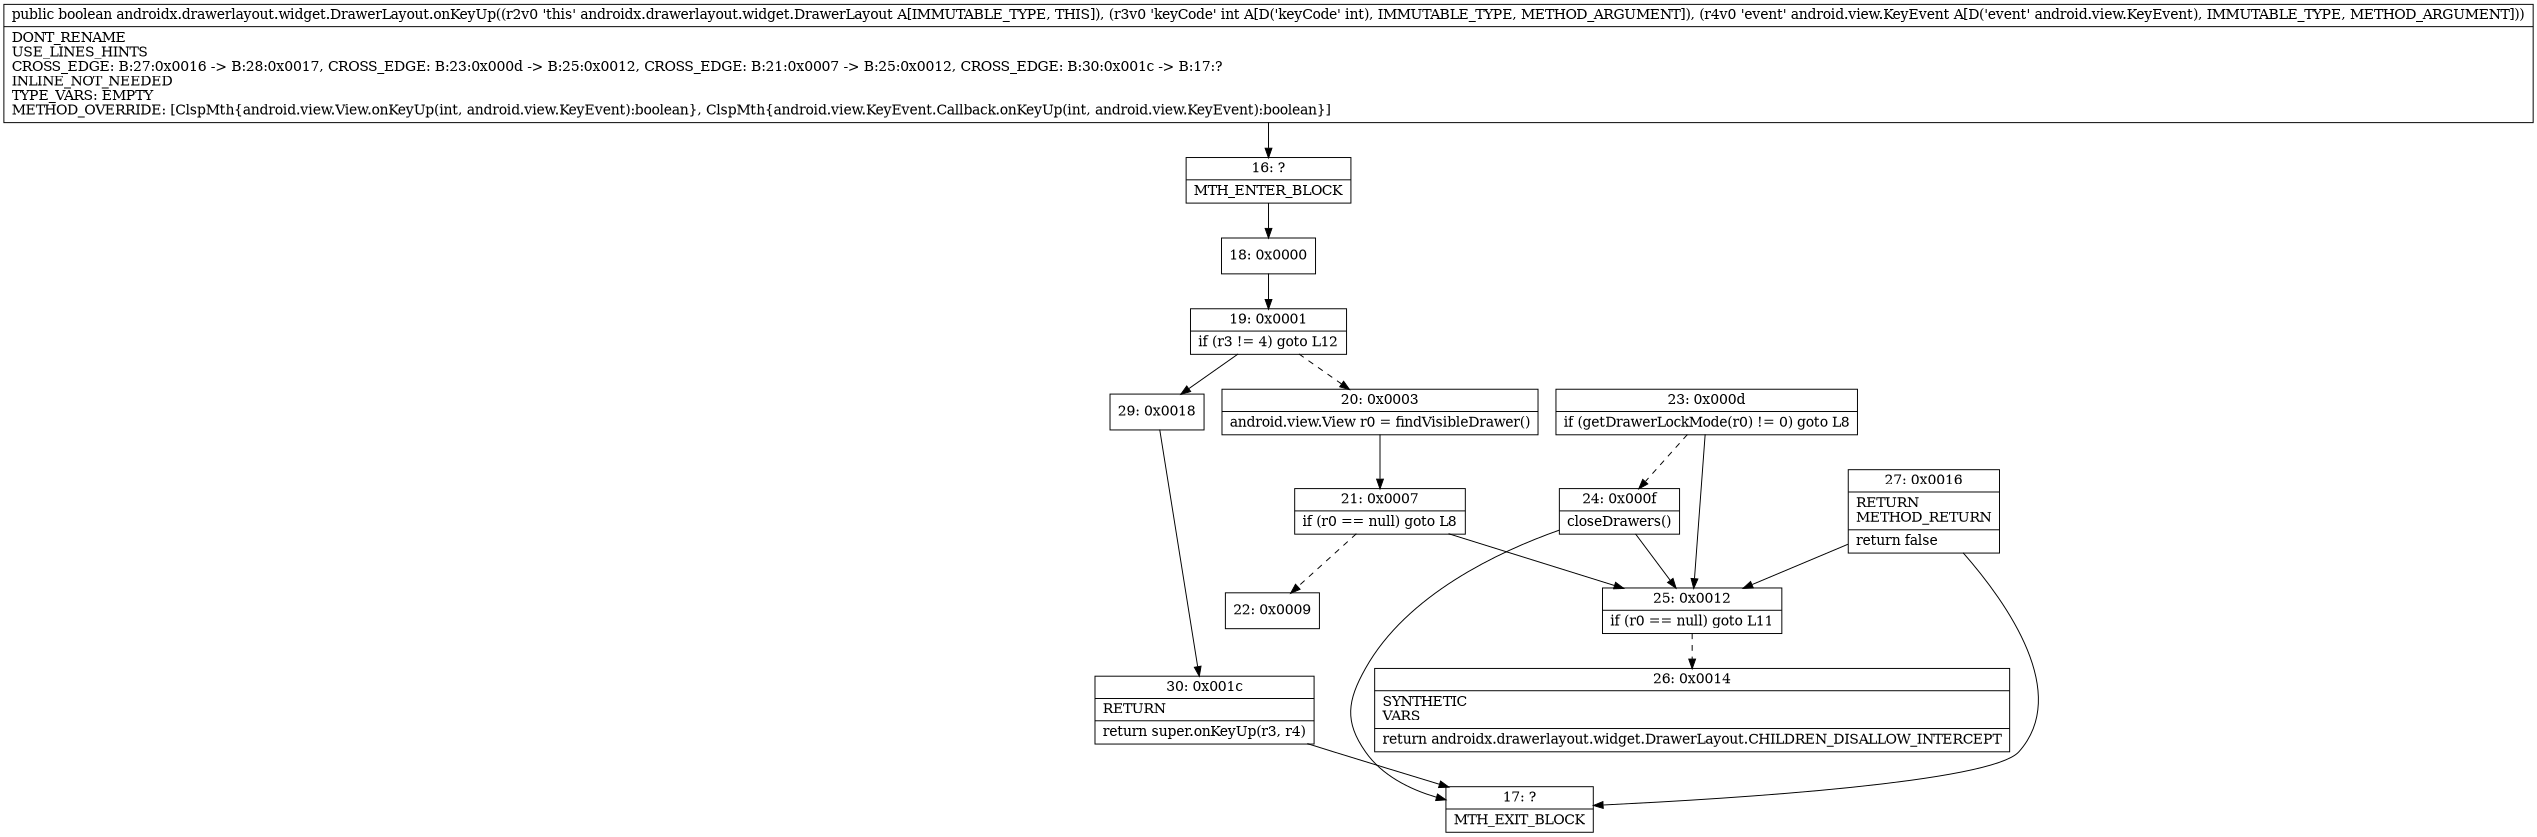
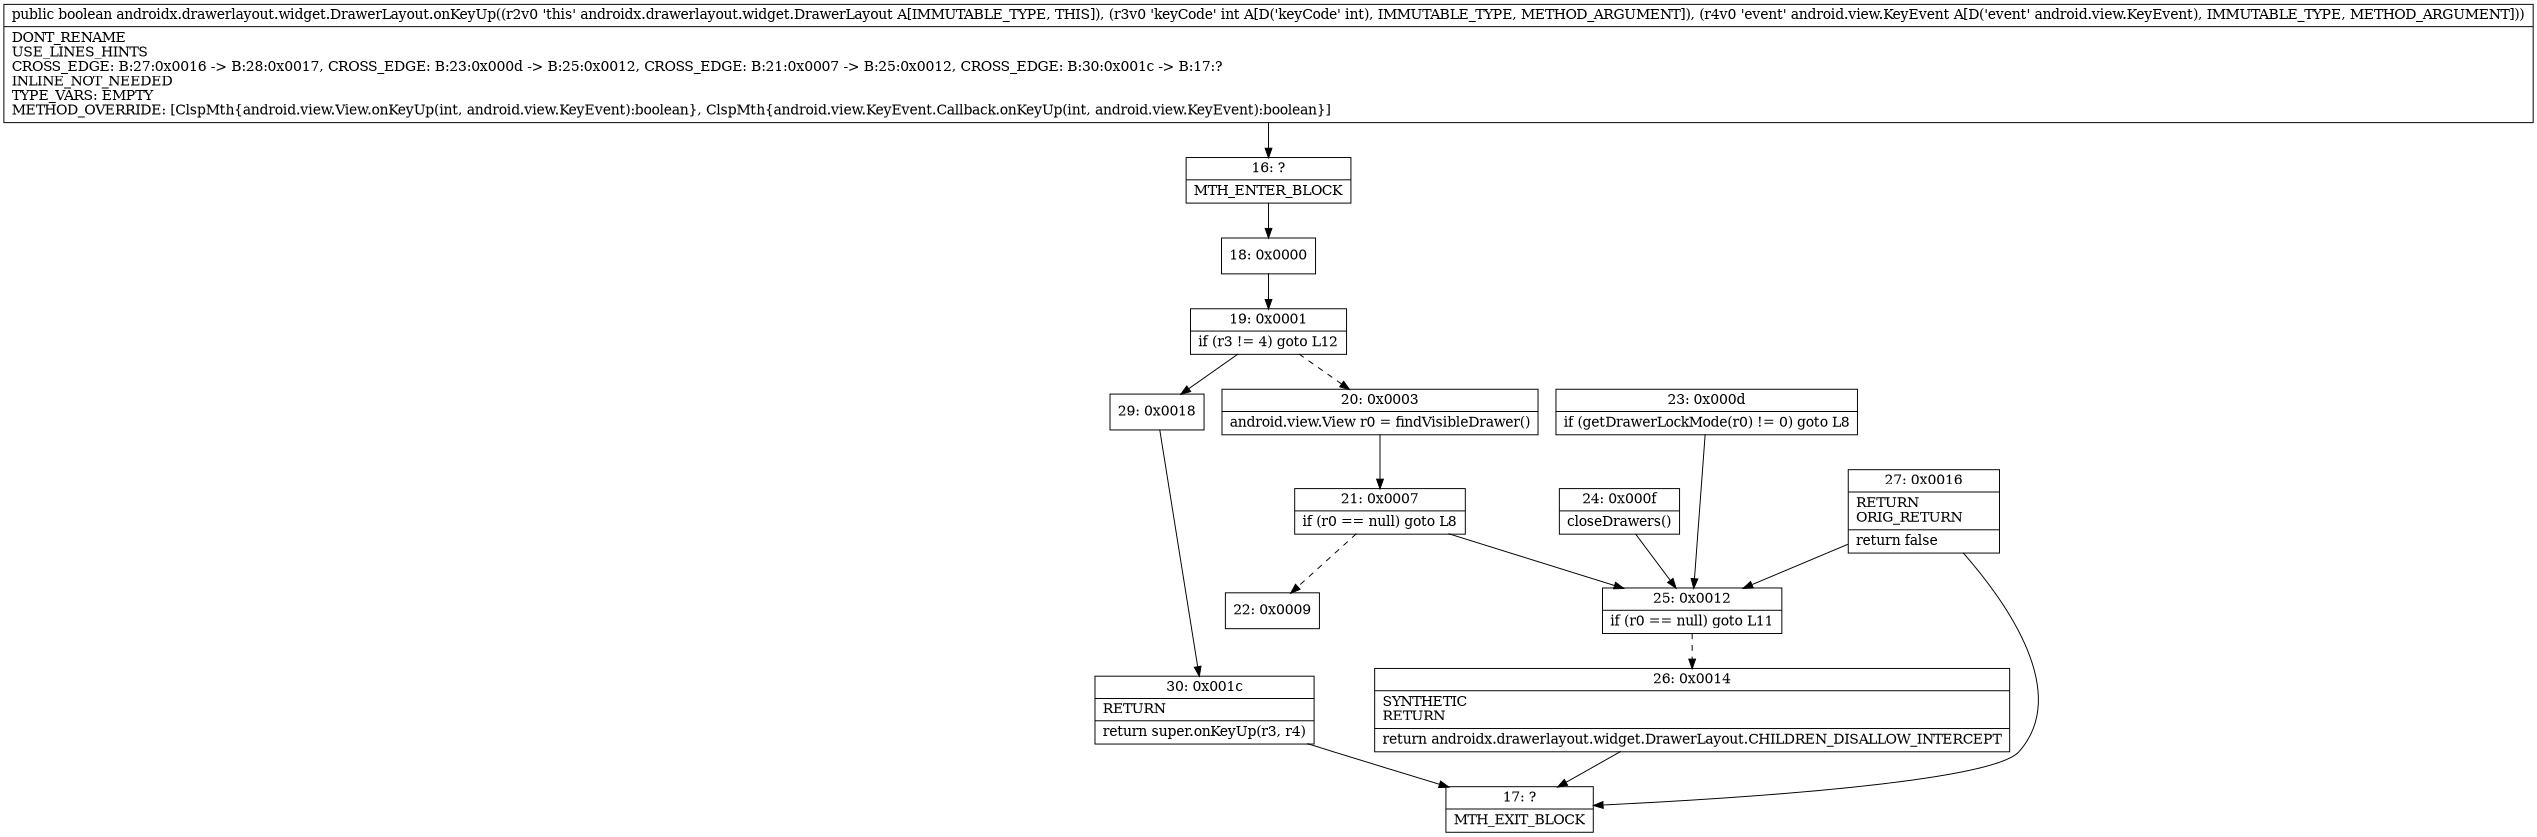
edge "23: 0x000d" -> "24: 0x000f": removed
node "27: 0x0016": text "METHOD_RETURN" -> "ORIG_RETURN"
edge "24: 0x000f" -> "17: ?": now "26: 0x0014" -> "17: ?"
node "26: 0x0014": text "VARS" -> "RETURN"
